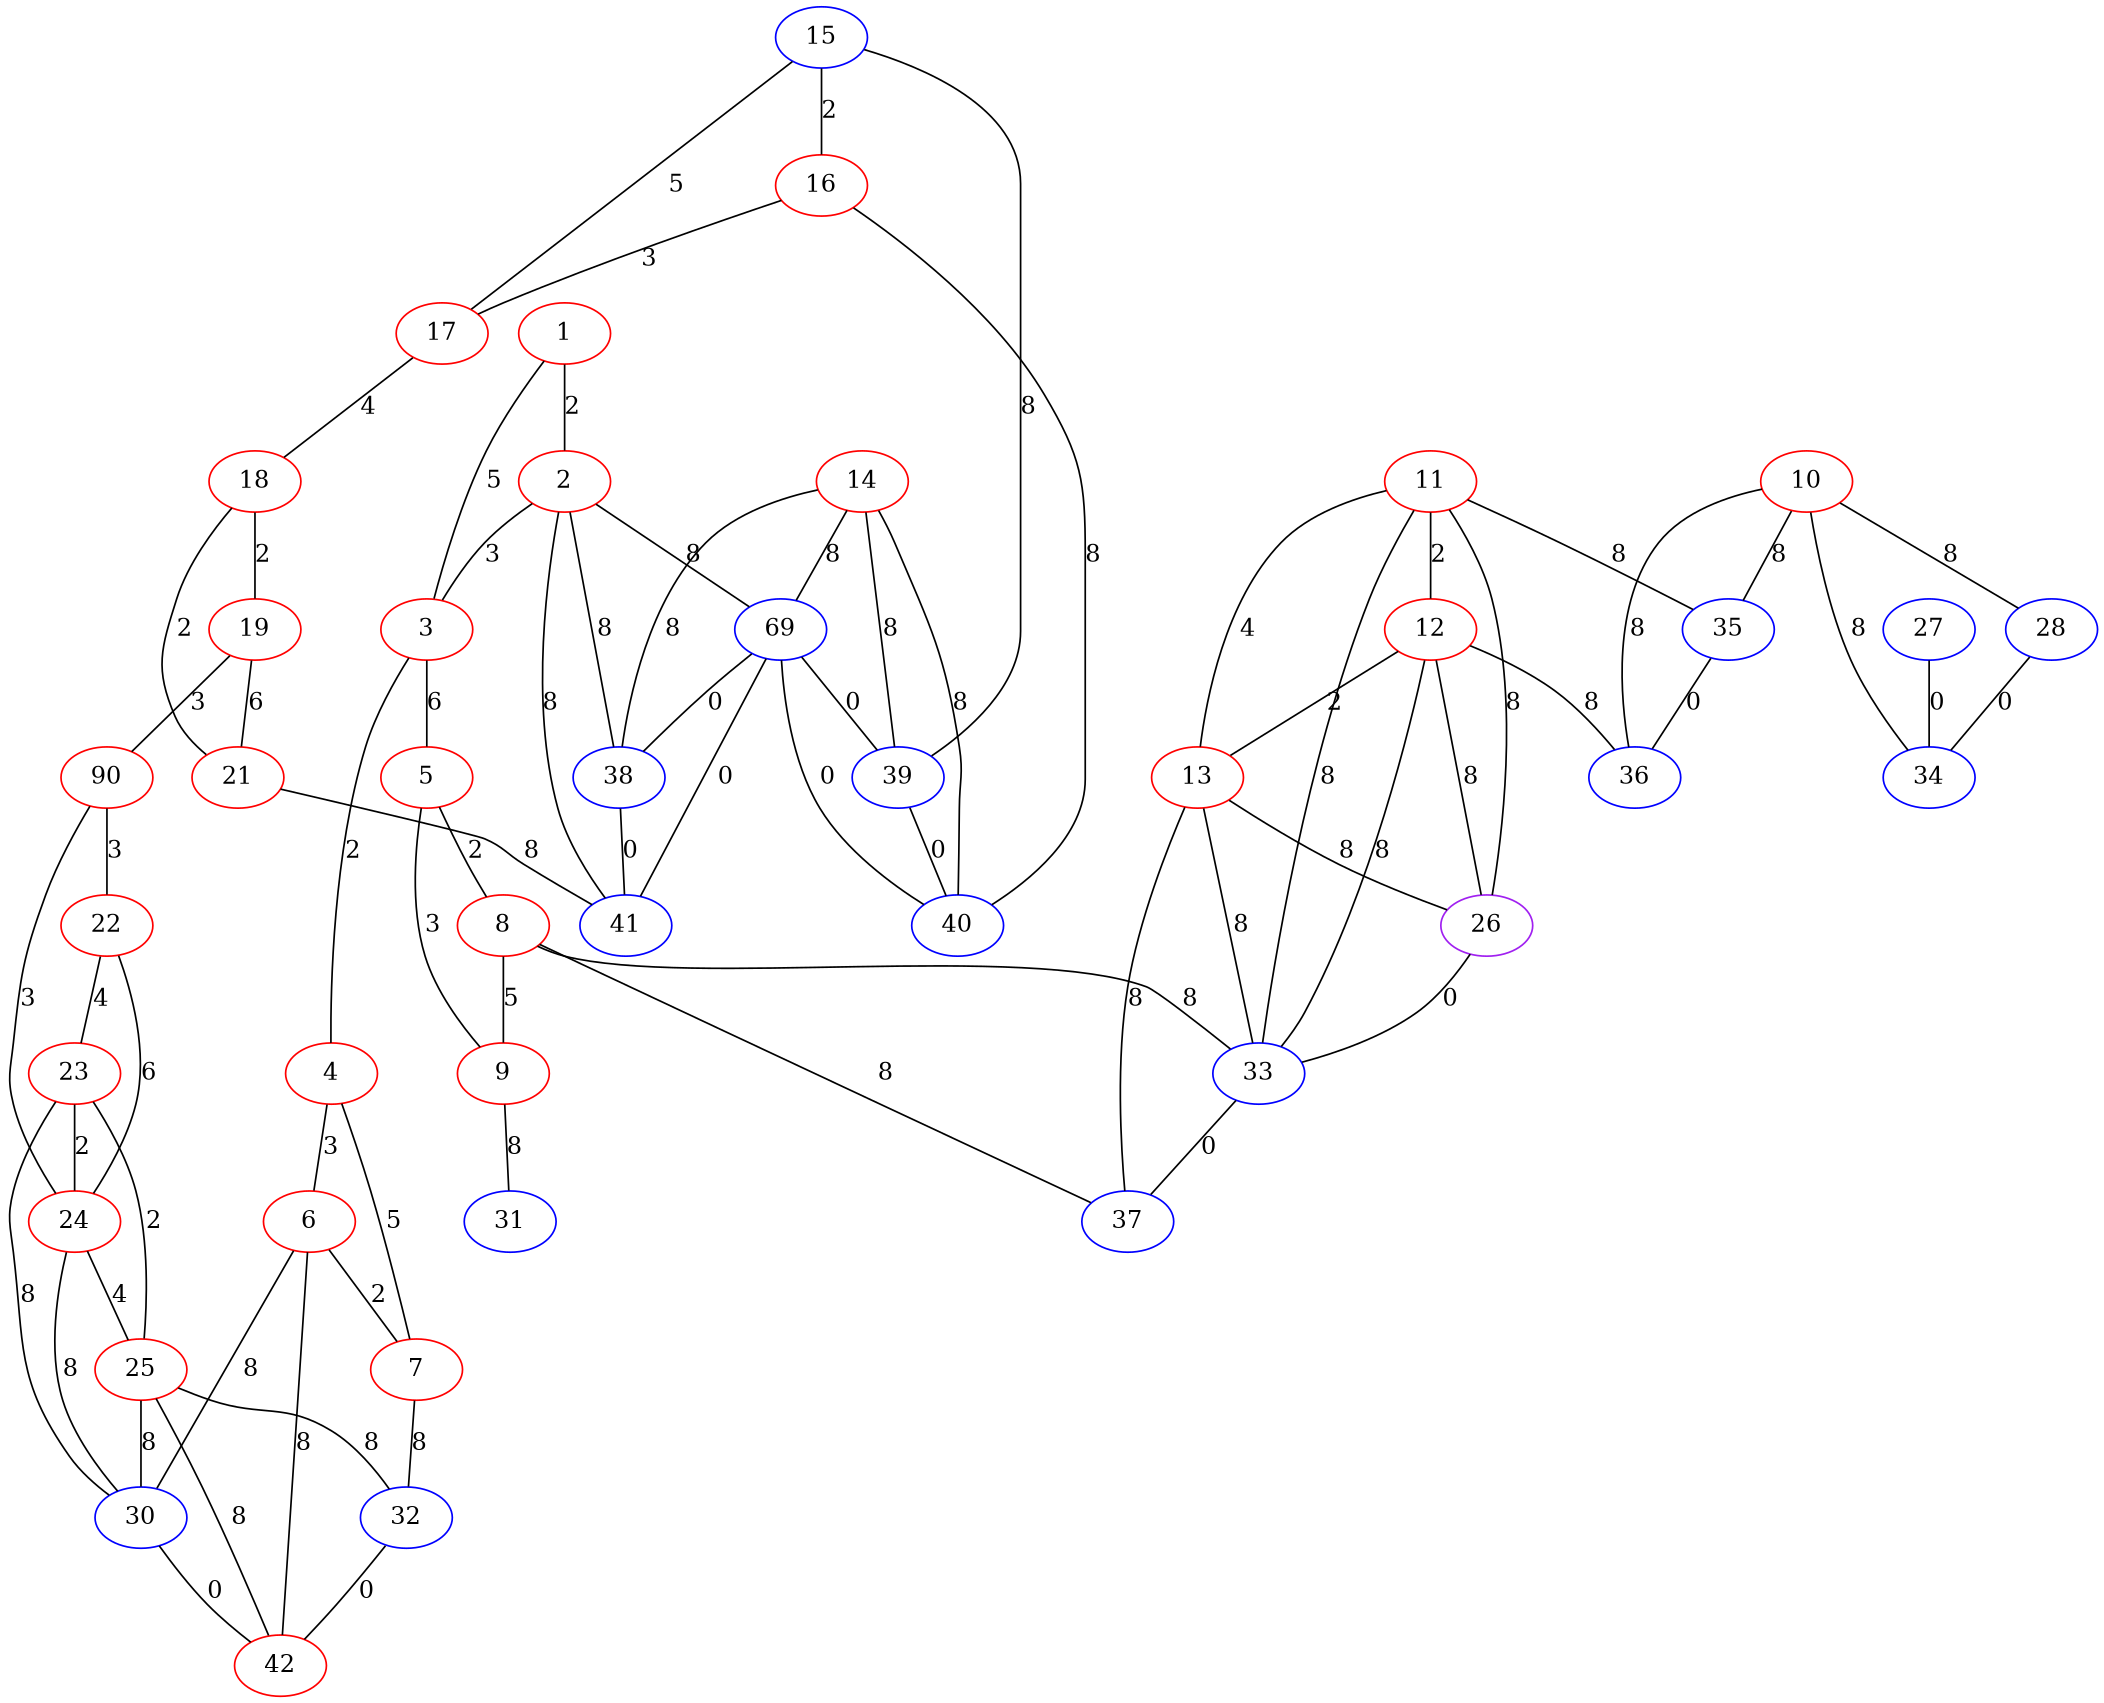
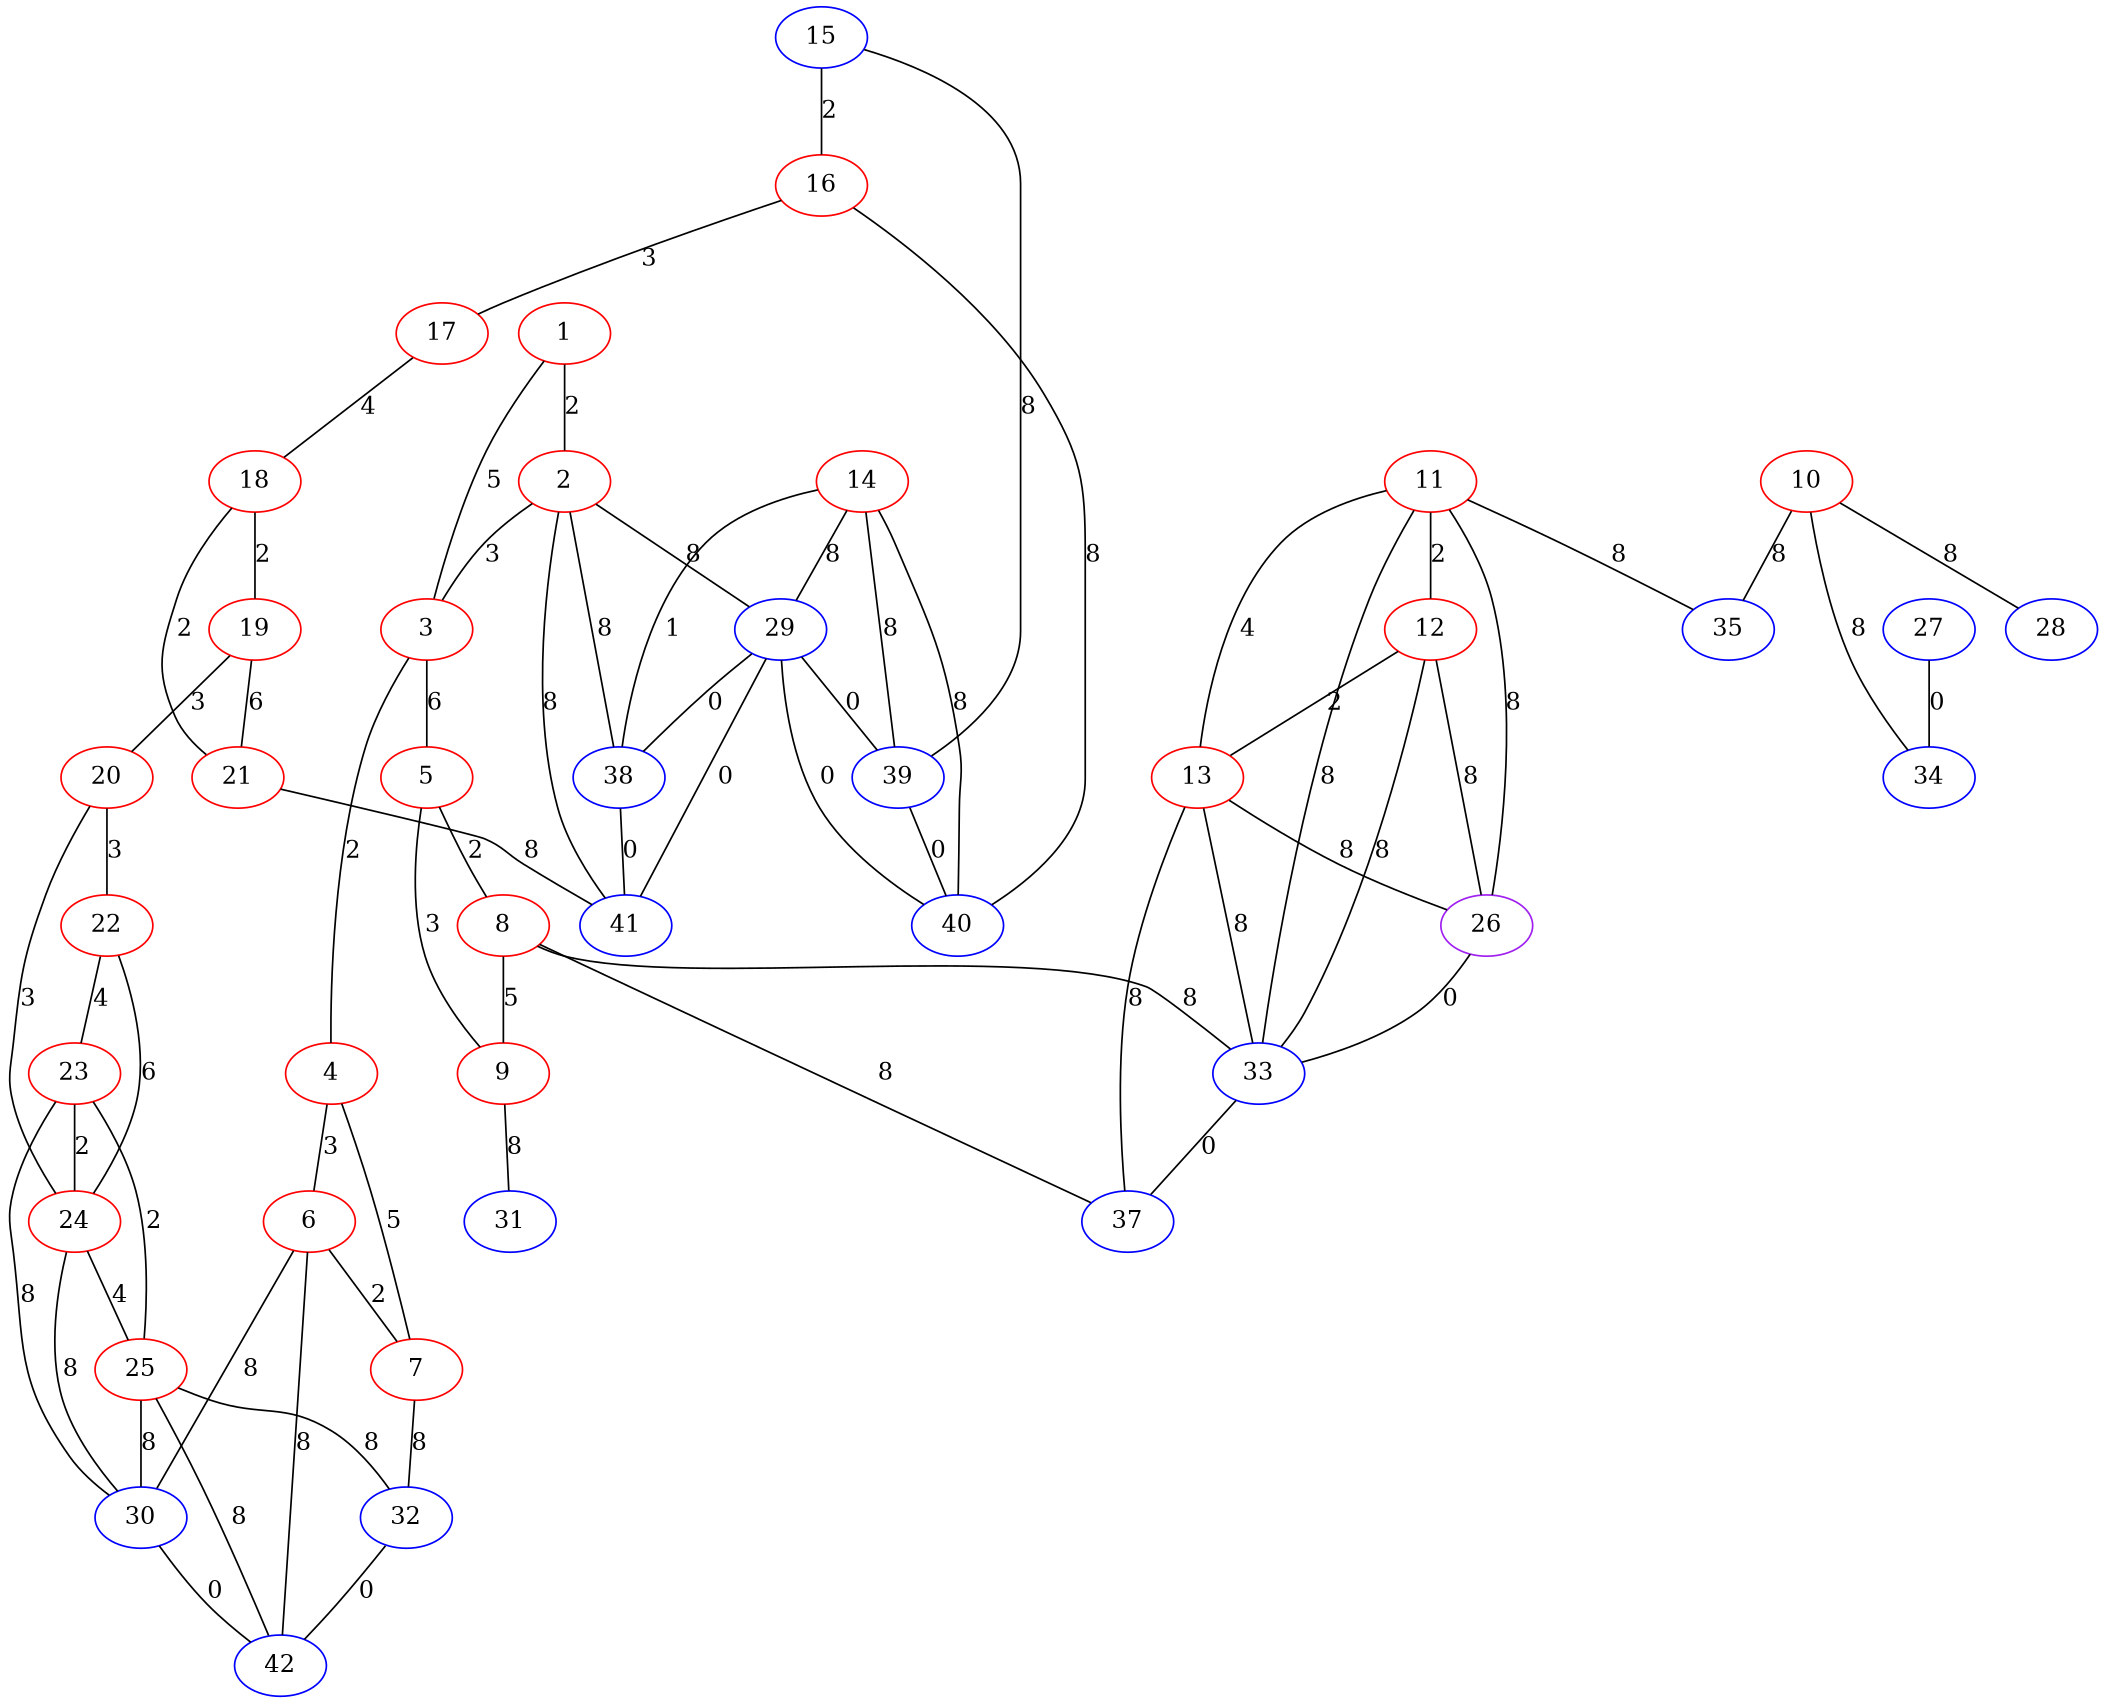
edge "15" -- "17": removed, label "5"
edge "14" -- "38": label "8" -> "1"
node "69": label "69" -> "29"
edge "28" -- "34": removed, label "0"
node "90": label "90" -> "20"
node "36": removed
node "42": color red -> blue
